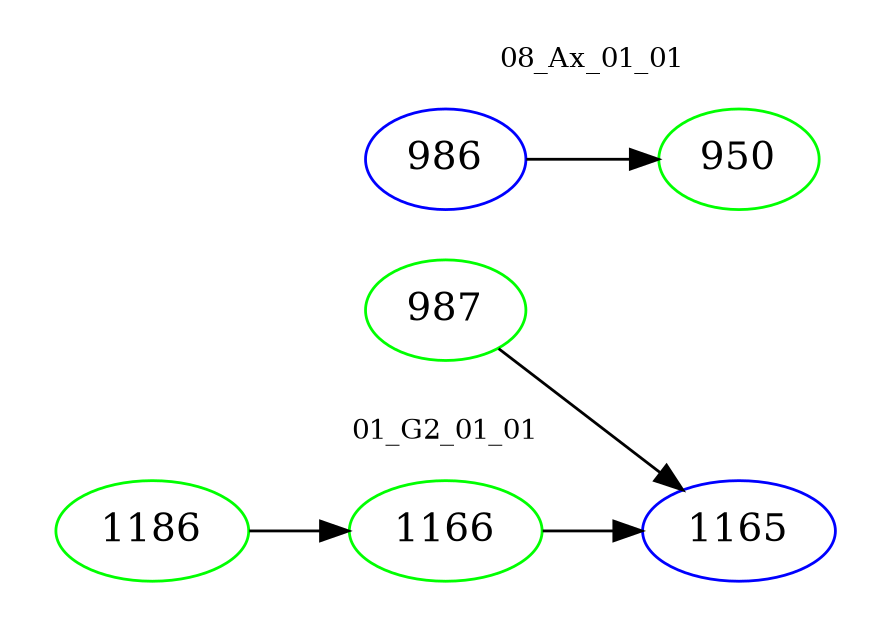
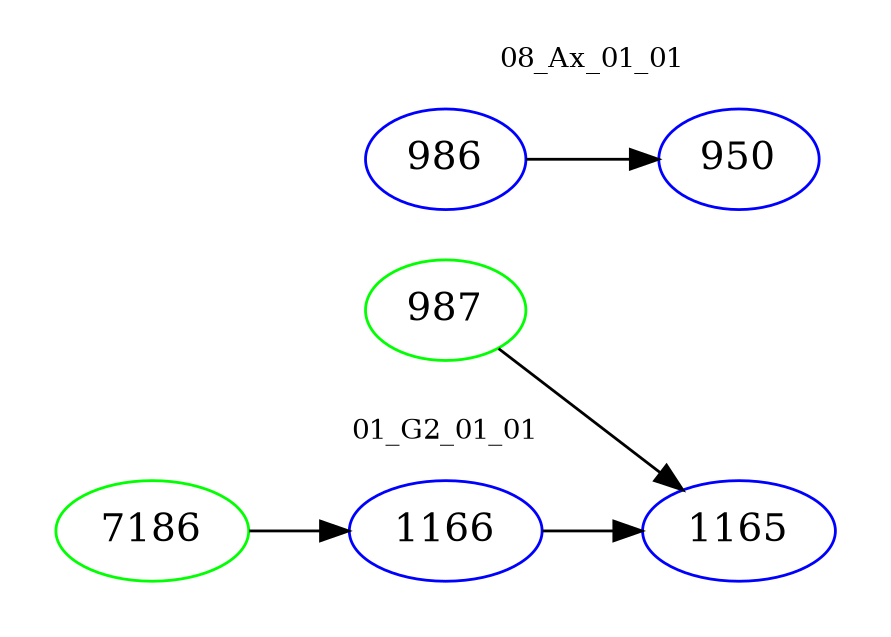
node "950": color green -> blue
node "1186": label "1186" -> "7186"
node "1166": color green -> blue
